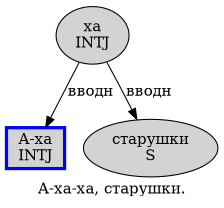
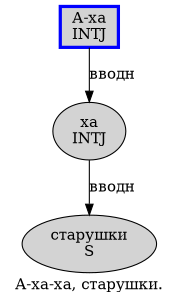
edge "ха INTJ" -> "А-ха INTJ": reversed
